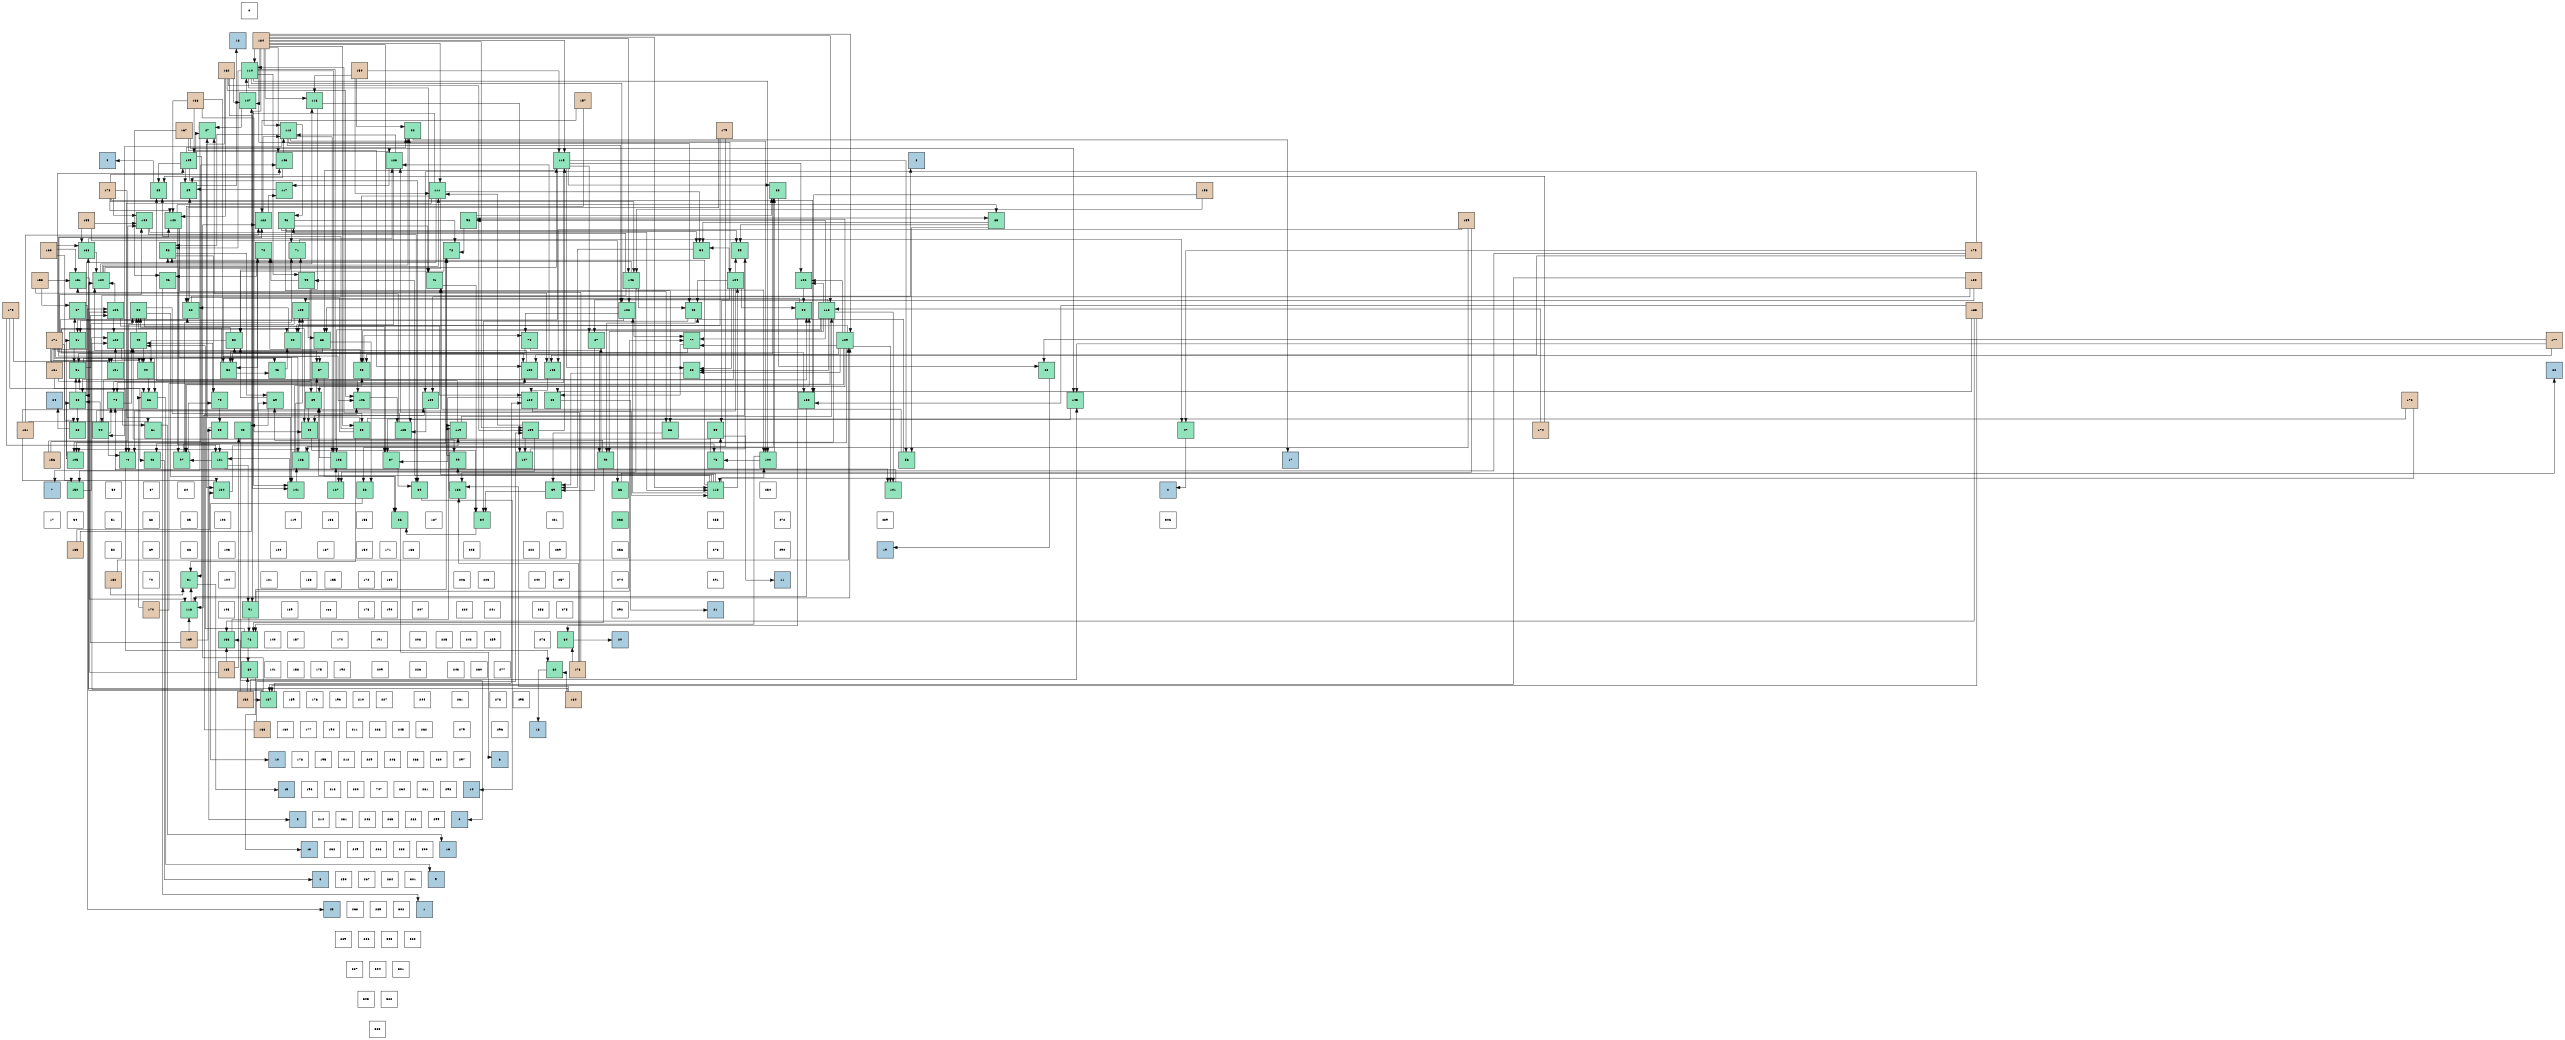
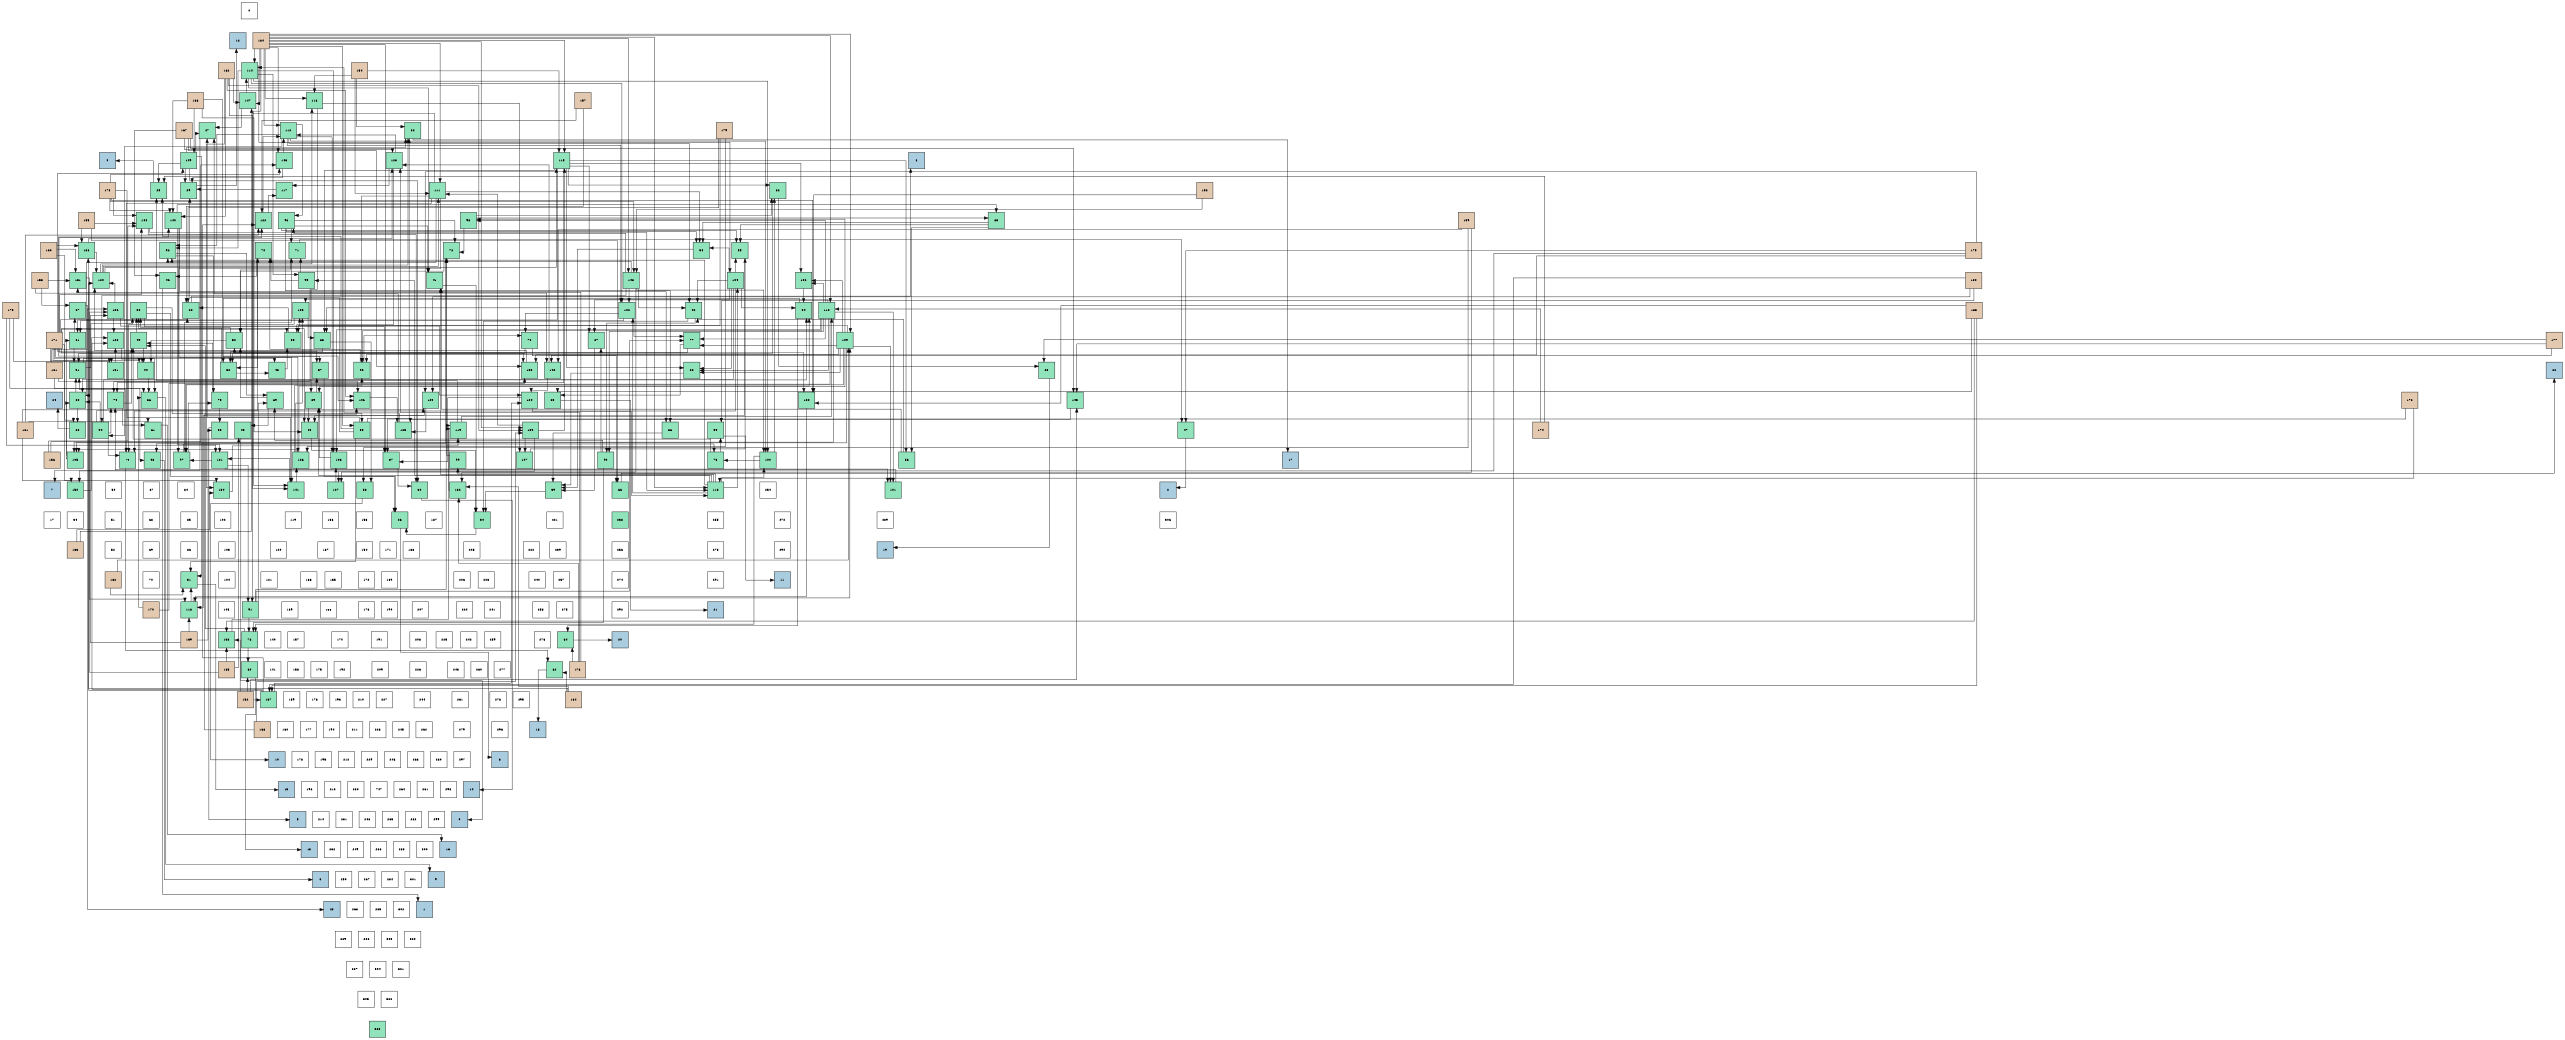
edge "149" -> "123": now "167" -> "123"
edge "114" -> "99": removed
edge "78" -> "90": now "78" -> "66"
edge "126" -> "82": removed
node "323": fillcolor #ffffff -> #91e3bb
